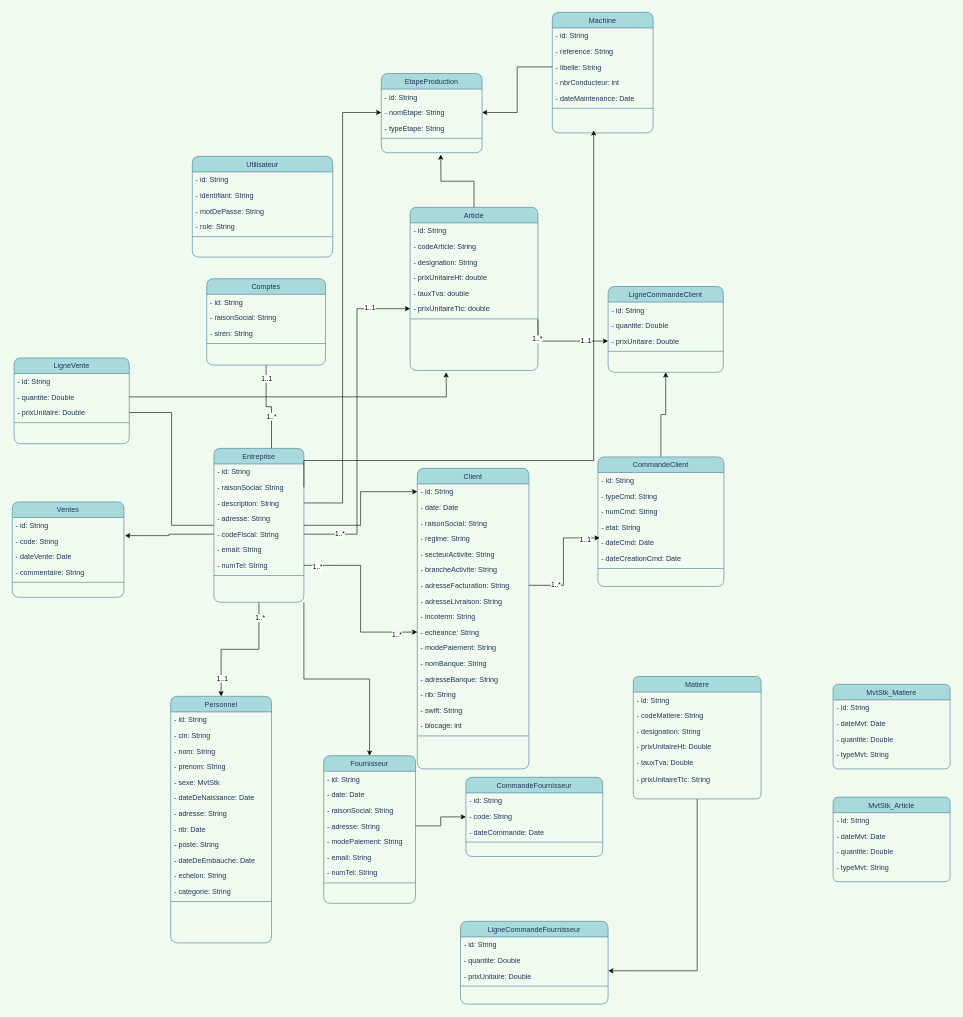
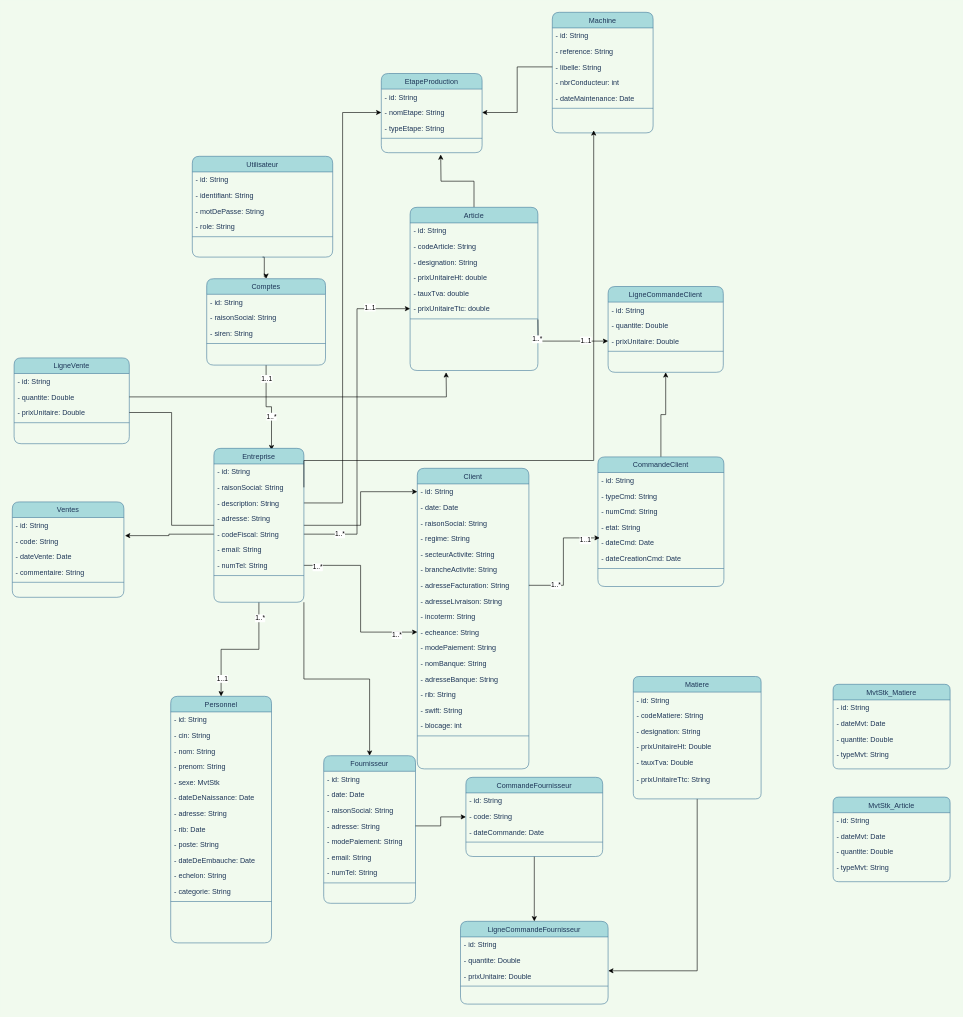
edge "Utilisateur" -> "Comptes": added
edge "Comptes" -- "Entreprise": arrowhead none -> classic
edge "CommandeFournisseur" -> "LigneCommandeFournisseur": added
